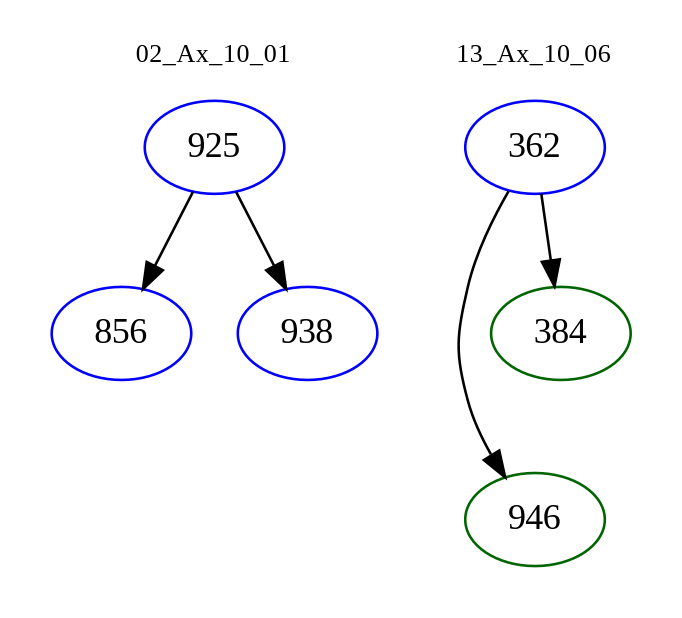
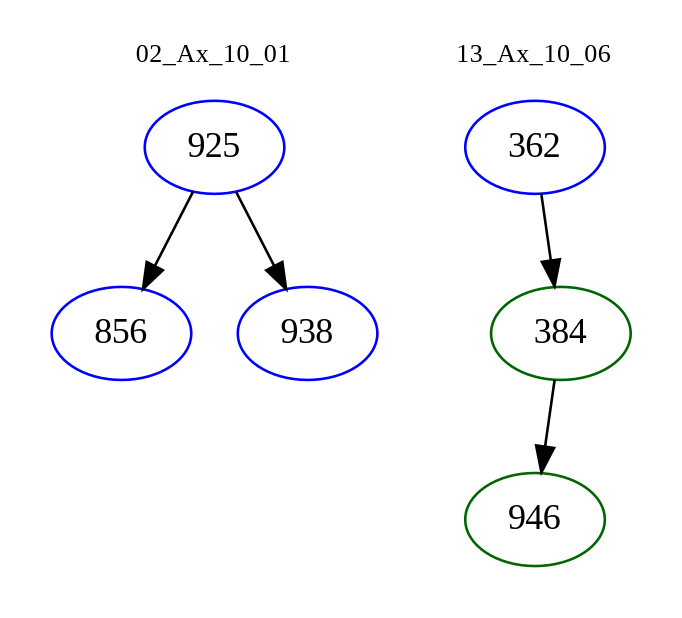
edge "362" -> "946": now "384" -> "946"
